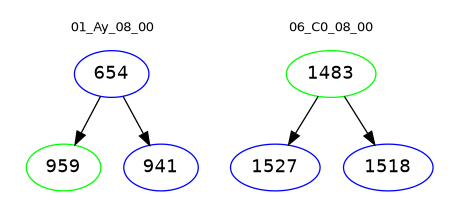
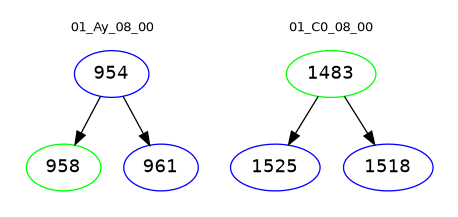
cluster "06_C0_08_00": label "06_C0_08_00" -> "01_C0_08_00"
node "654": label "654" -> "954"
node "959": label "959" -> "958"
node "941": label "941" -> "961"
node "1527": label "1527" -> "1525"
